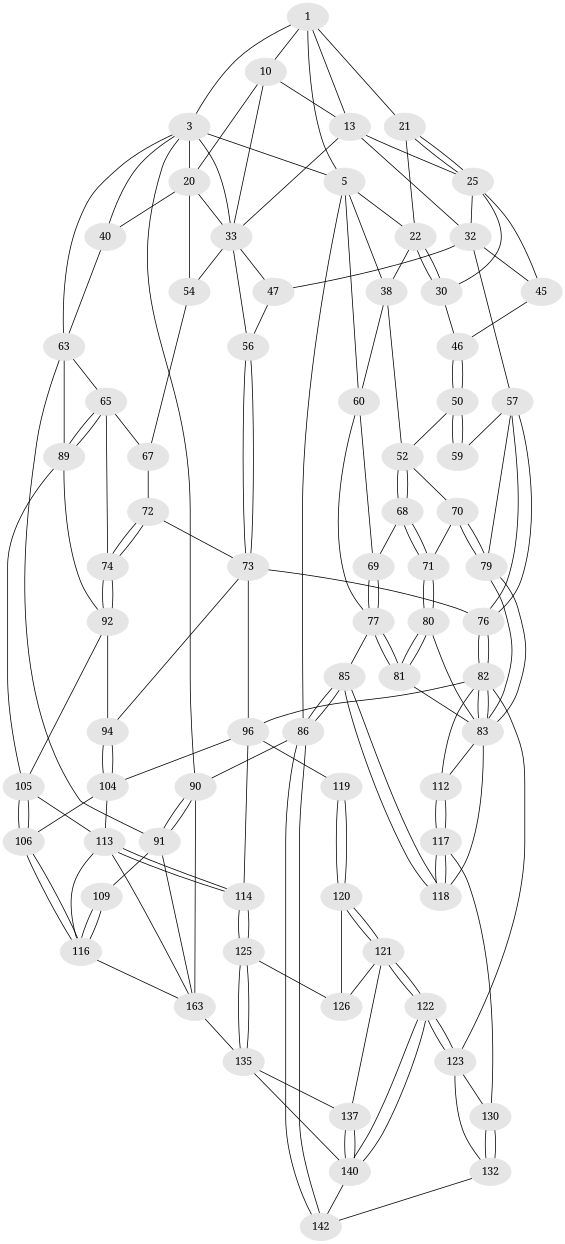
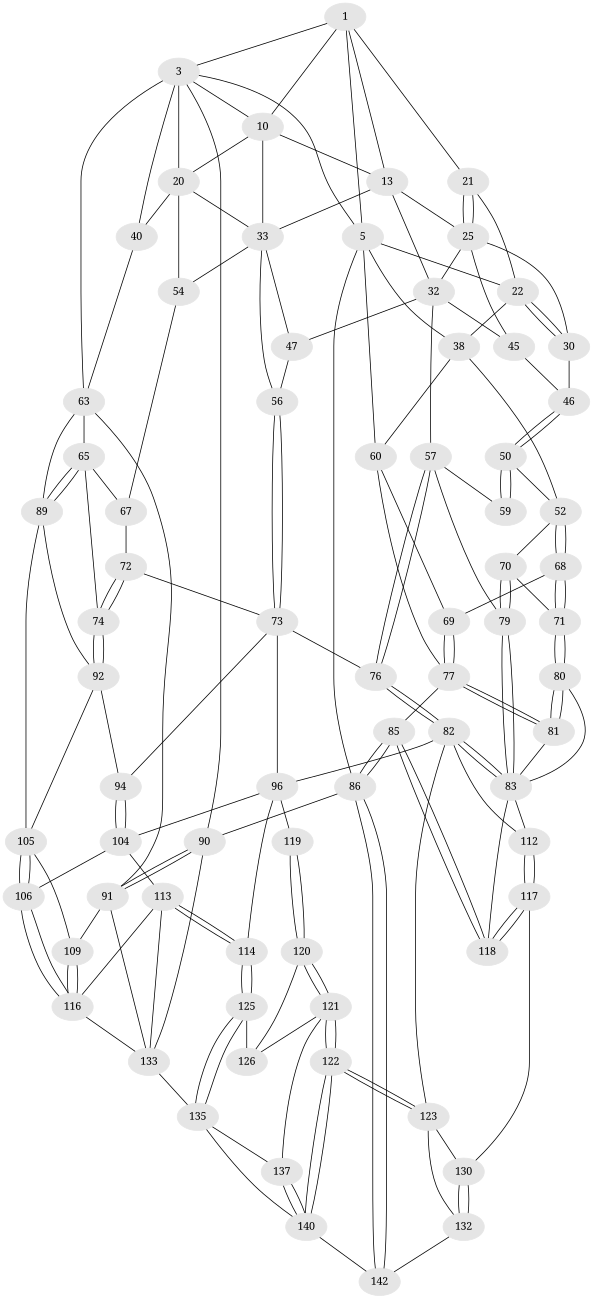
edge "3" -- "33": now "3" -- "10"
edge "105" -- "113": now "105" -- "109"
node "163": label "163" -> "133"
